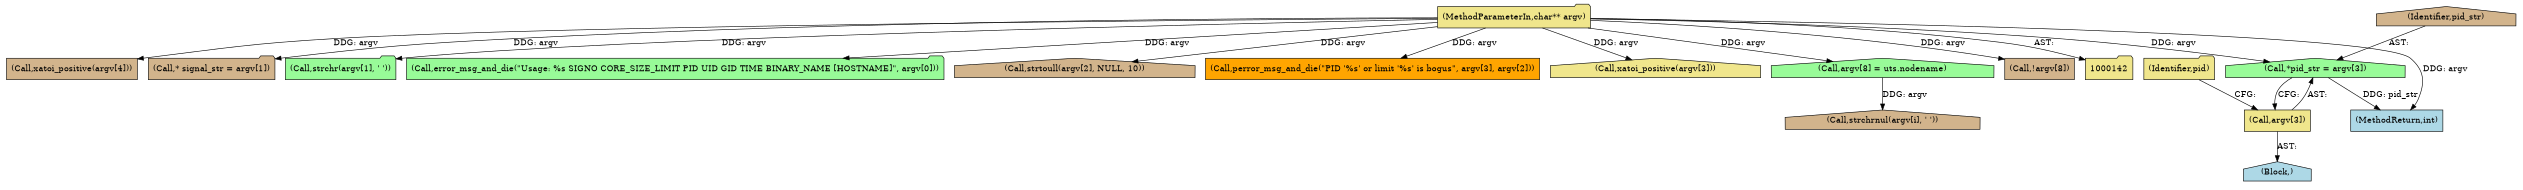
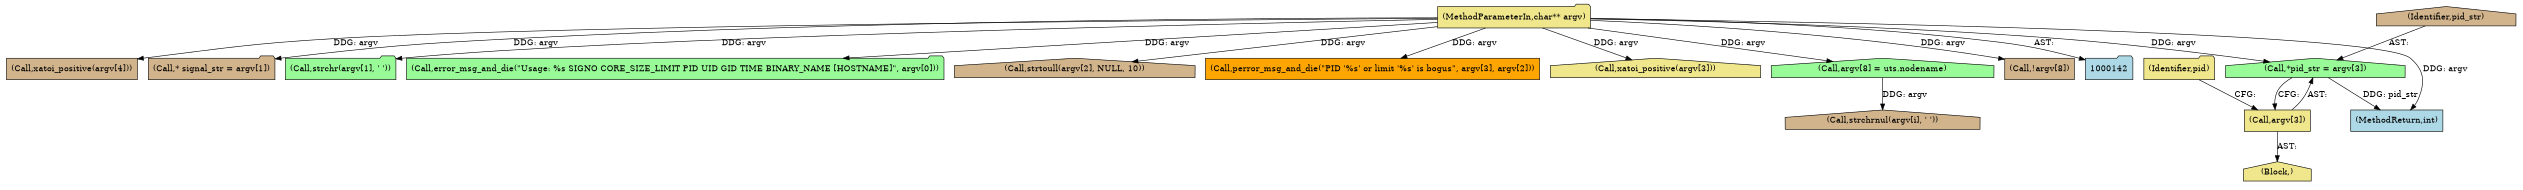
node "1000142": fillcolor khaki -> lightblue
node "(Block,)": fillcolor lightblue -> khaki
